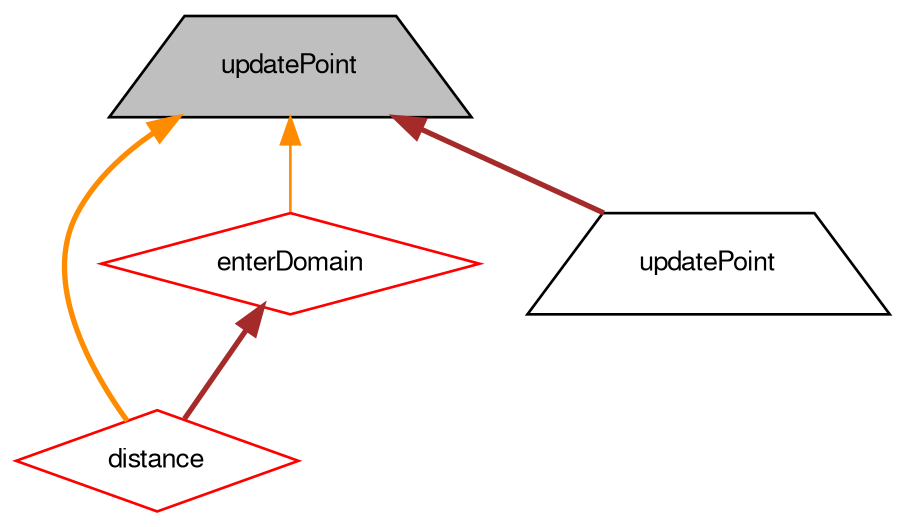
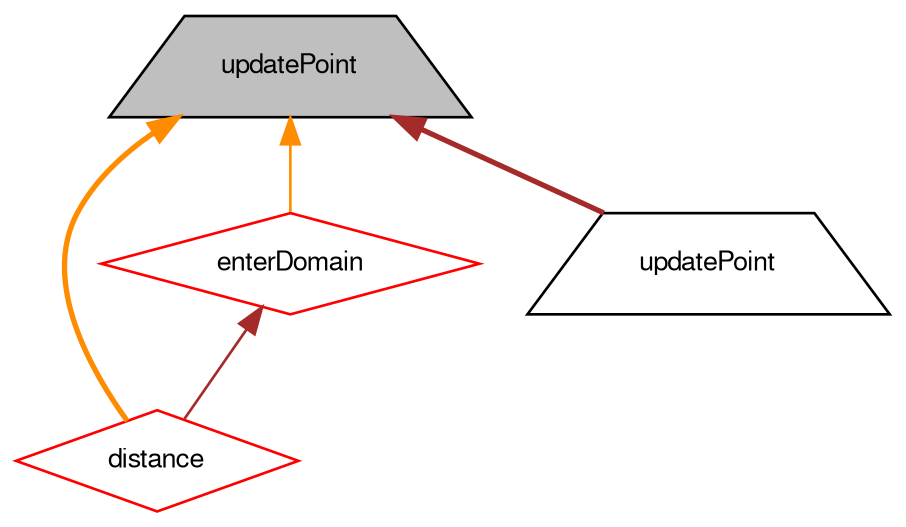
edge "distance" -> "enterDomain": style bold -> solid
